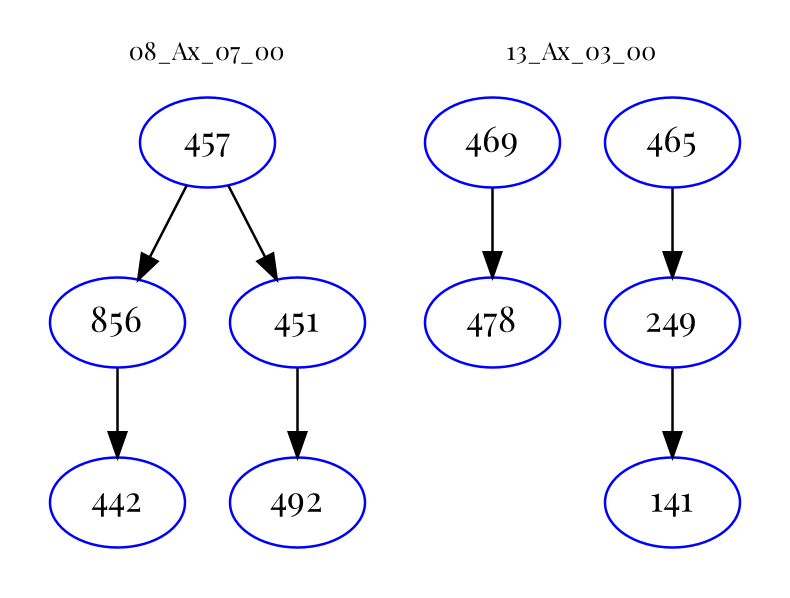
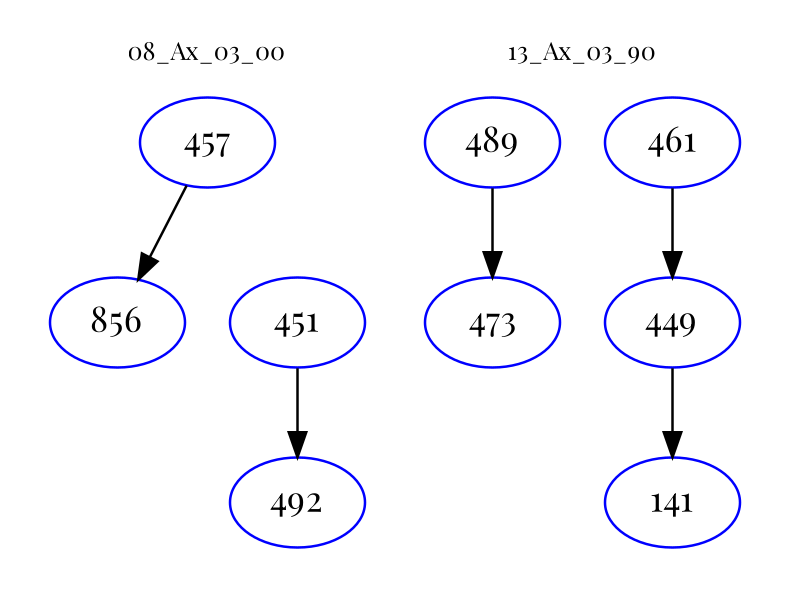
cluster "08_Ax_07_00": label "08_Ax_07_00" -> "08_Ax_03_00"
cluster "13_Ax_03_00": label "13_Ax_03_00" -> "13_Ax_03_90"
node "469": label "469" -> "489"
node "465": label "465" -> "461"
edge "457" -> "451": removed
node "478": label "478" -> "473"
node "249": label "249" -> "449"
node "442": removed
